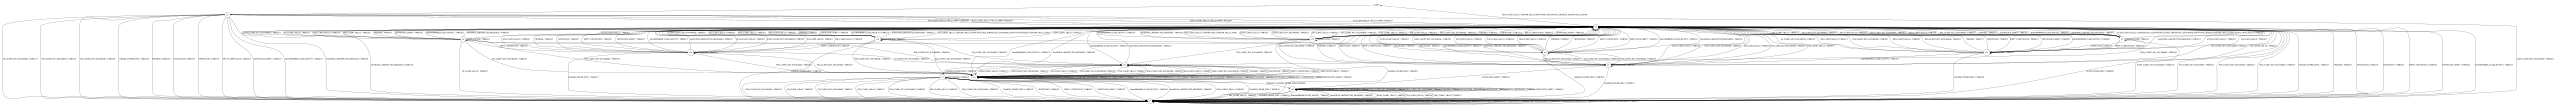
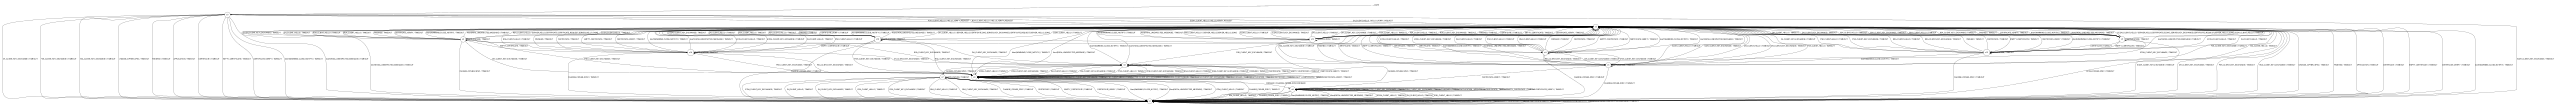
edge "s2" -> "__start0": now "s2" -> "s3"
edge "s3" -> "s1": label "DH_CLIENT_HELLO / TIMEOUT" -> "CHANGE_CIPHER_SPEC / TIMEOUT"
